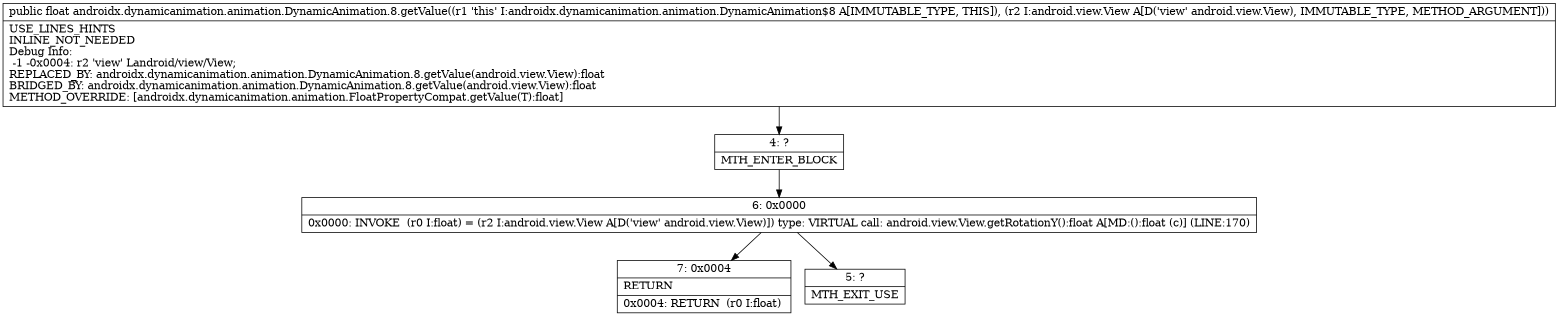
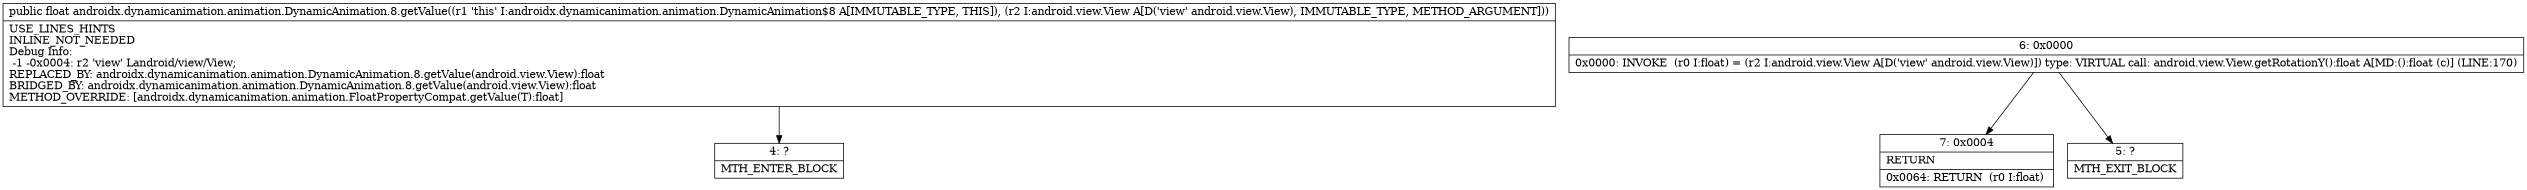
edge "4: ?" -> "6: 0x0000": removed
node "5: ?": text "MTH_EXIT_USE" -> "MTH_EXIT_BLOCK"
node "7: 0x0004": text "0x0004: RETURN  (r0 I:float)" -> "0x0064: RETURN  (r0 I:float)"
